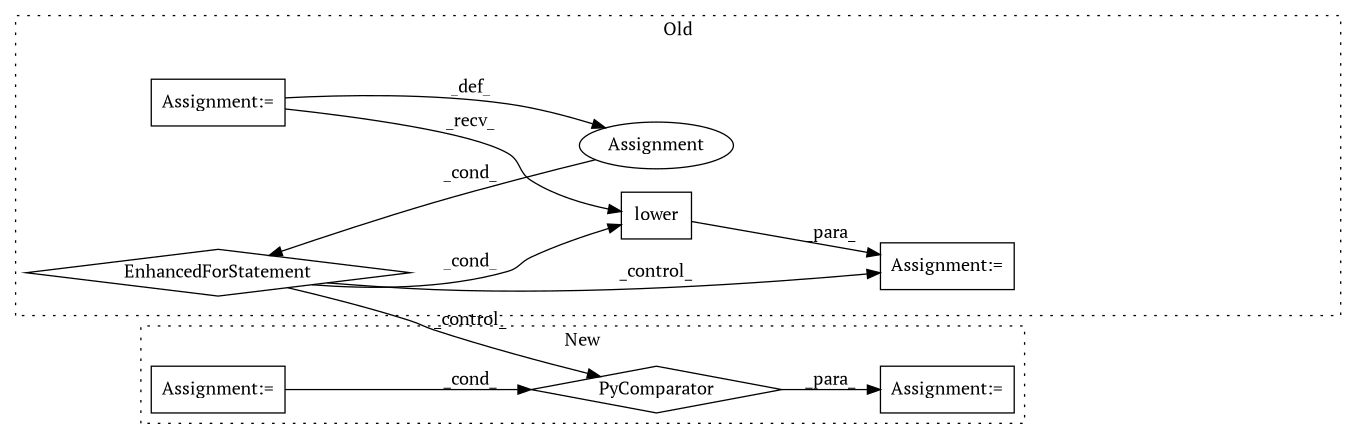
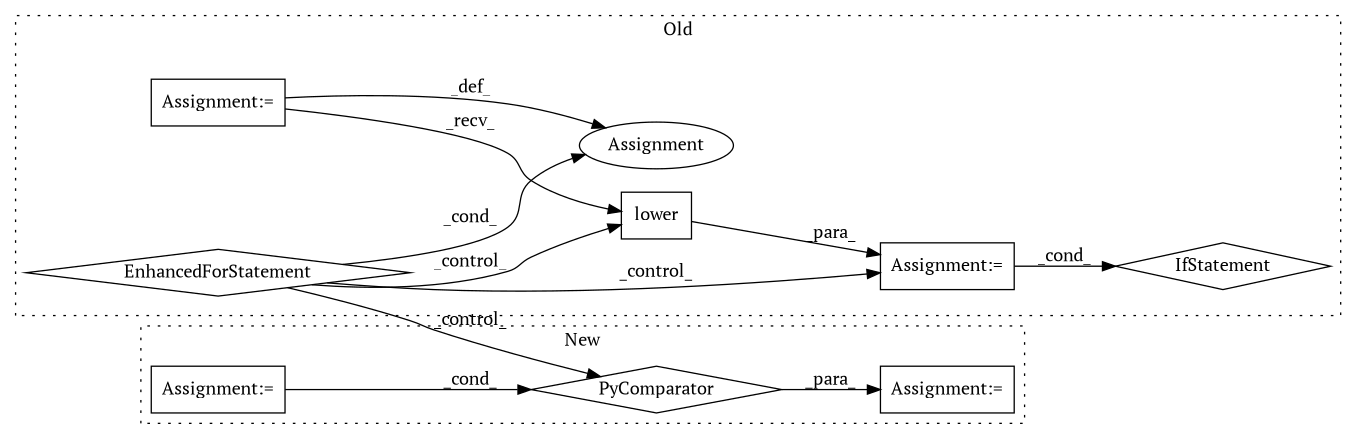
edge "Assignment" -> "EnhancedForStatement": reversed
edge "EnhancedForStatement" -> "lower": label "_cond_" -> "_control_"
node "IfStatement": added
